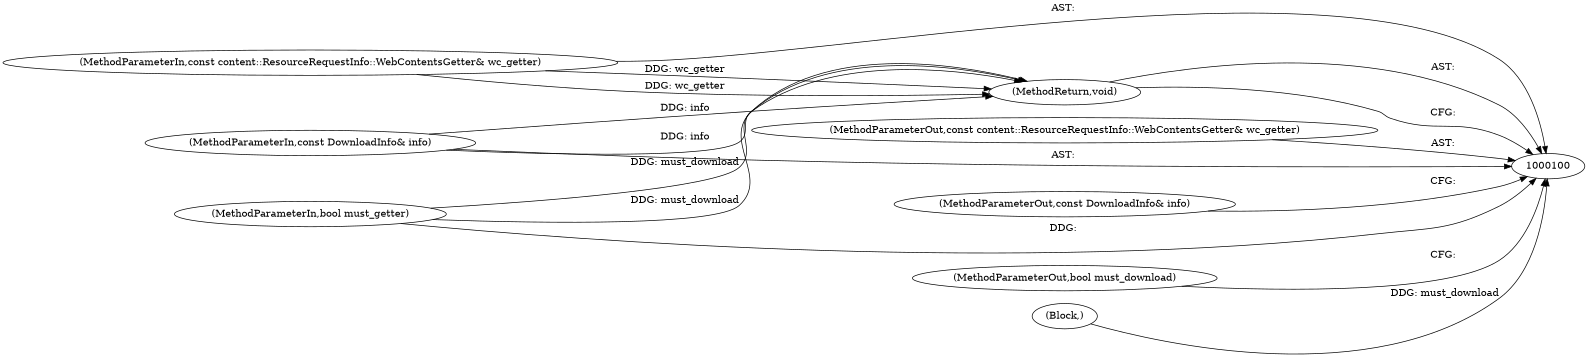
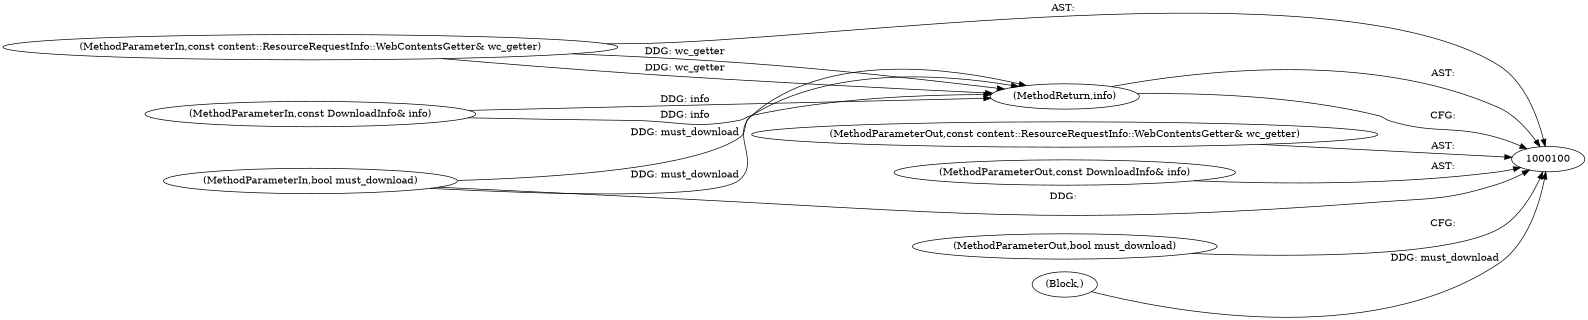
node "(MethodReturn,void)": label "(MethodReturn,void)" -> "(MethodReturn,info)"
edge "(MethodParameterIn,const DownloadInfo& info)" -> "1000100": removed, label "AST:"
edge "(MethodParameterOut,const DownloadInfo& info)" -> "1000100": label "CFG: " -> "AST: "
node "(MethodParameterIn,bool must_getter)": label "(MethodParameterIn,bool must_getter)" -> "(MethodParameterIn,bool must_download)"
